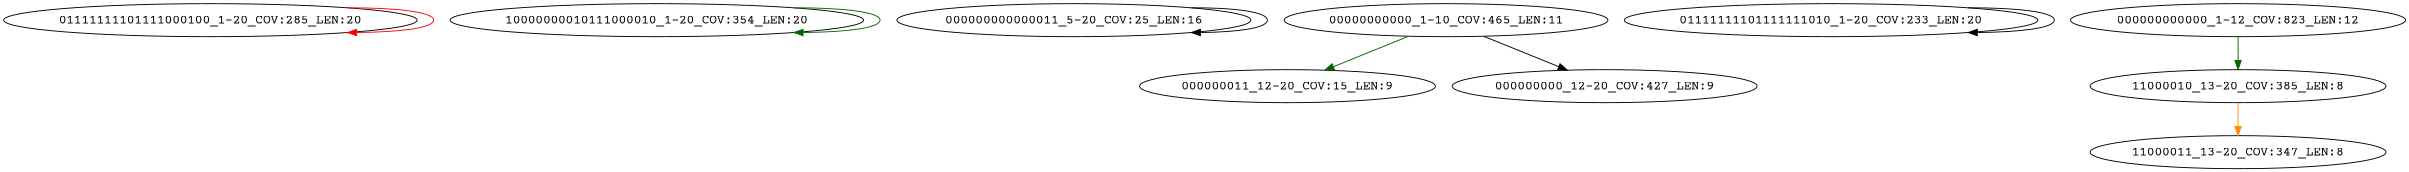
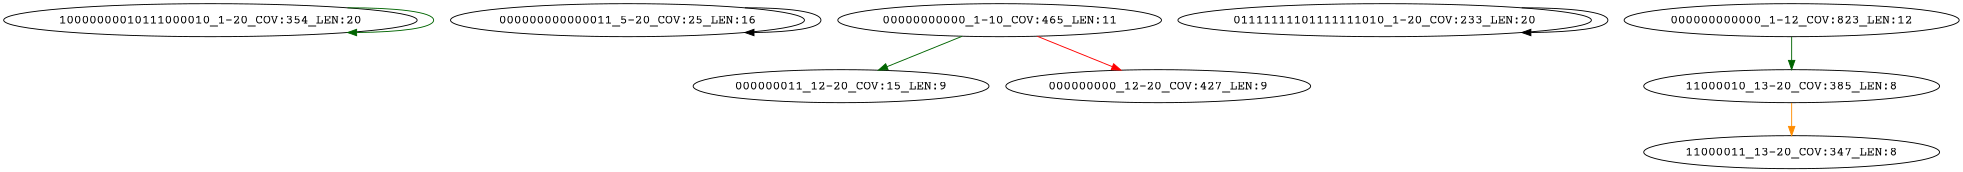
node "01111111101111000100_1-20_COV:285_LEN:20": removed
edge "00000000000_1-10_COV:465_LEN:11" -> "000000000_12-20_COV:427_LEN:9": color black -> red
